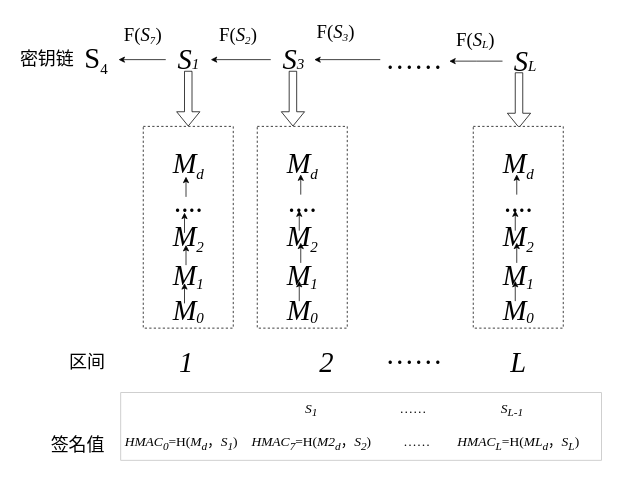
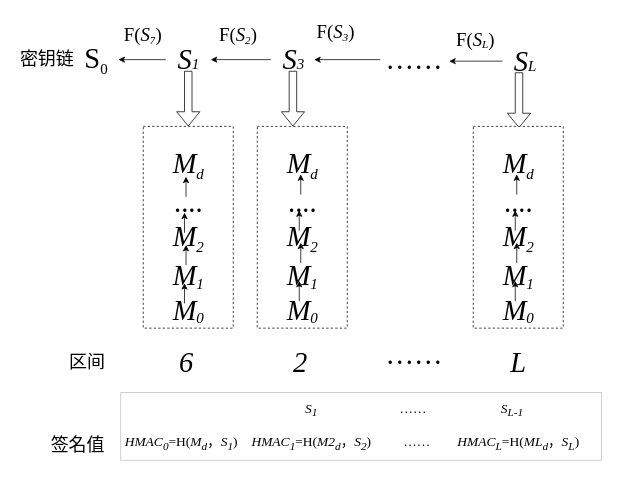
node "S4": label "S4" -> "S0"
node "1": label "1" -> "6"
node "2": moved (326, 363) -> (300, 363)
node "HMAC7=H(M2d，S2)": label "HMAC7=H(M2d，S2)" -> "HMAC1=H(M2d，S2)"
